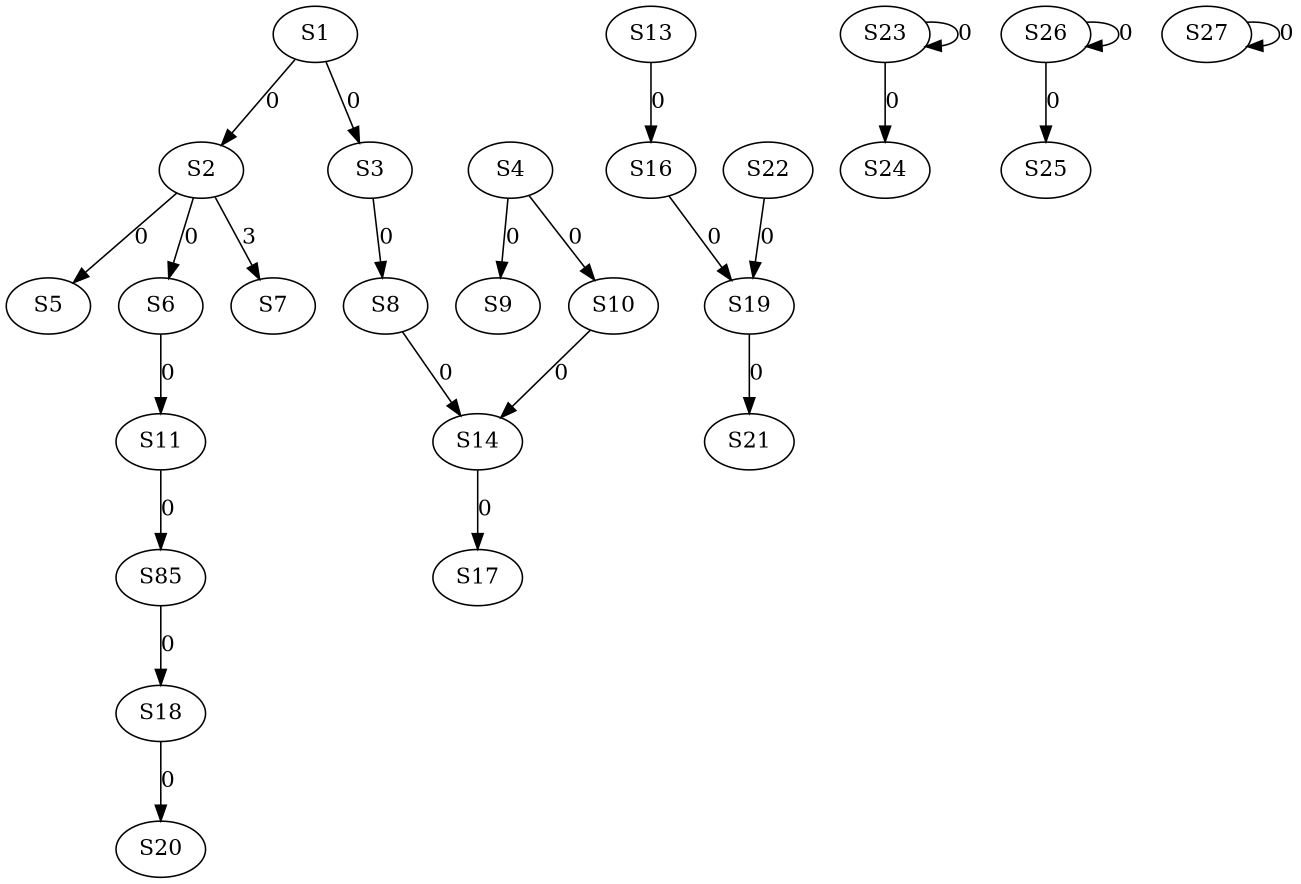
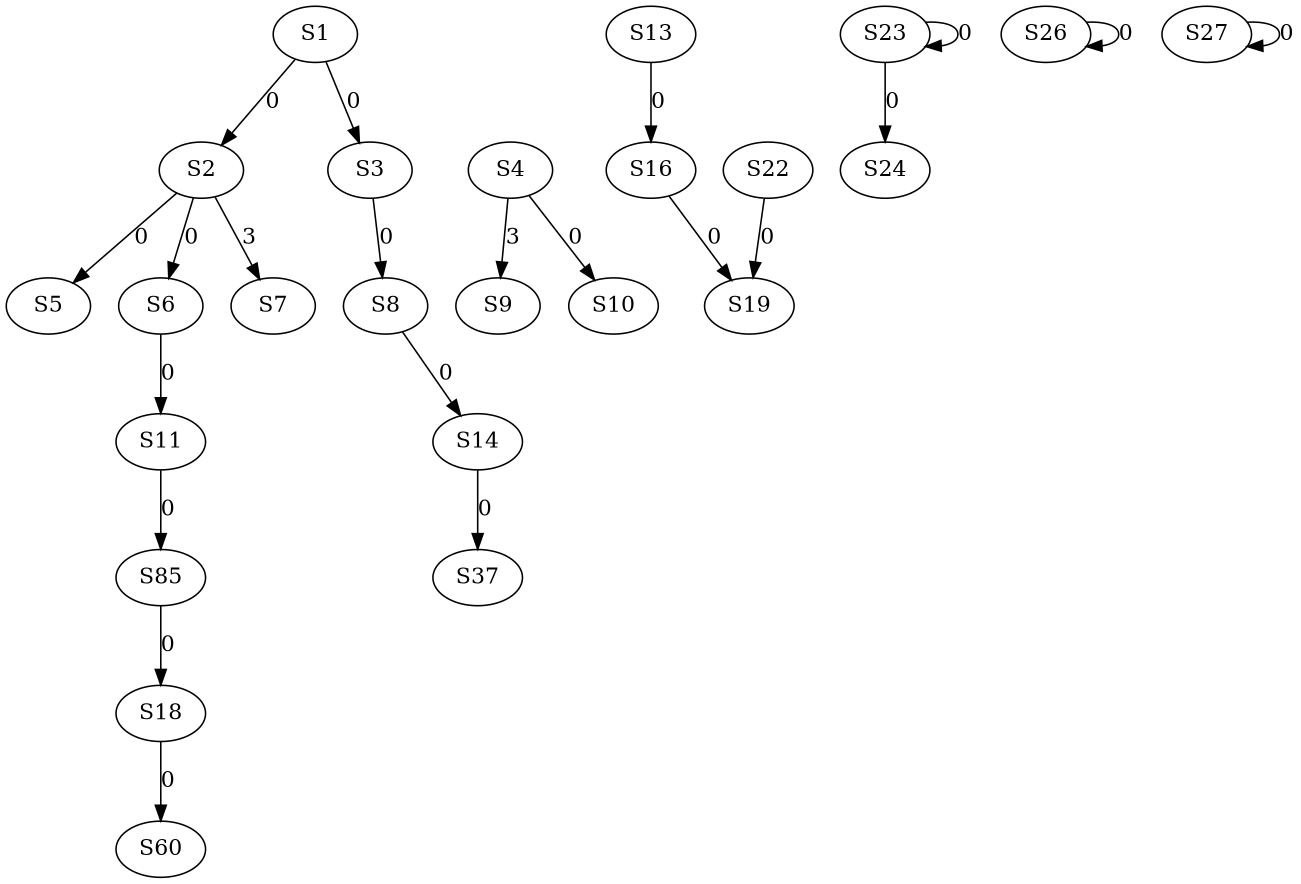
node "S25": removed
edge "S4" -> "S9": label "0" -> "3"
edge "S10" -> "S14": removed, label "0"
node "S21": removed
node "S17": label "S17" -> "S37"
node "S20": label "S20" -> "S60"
